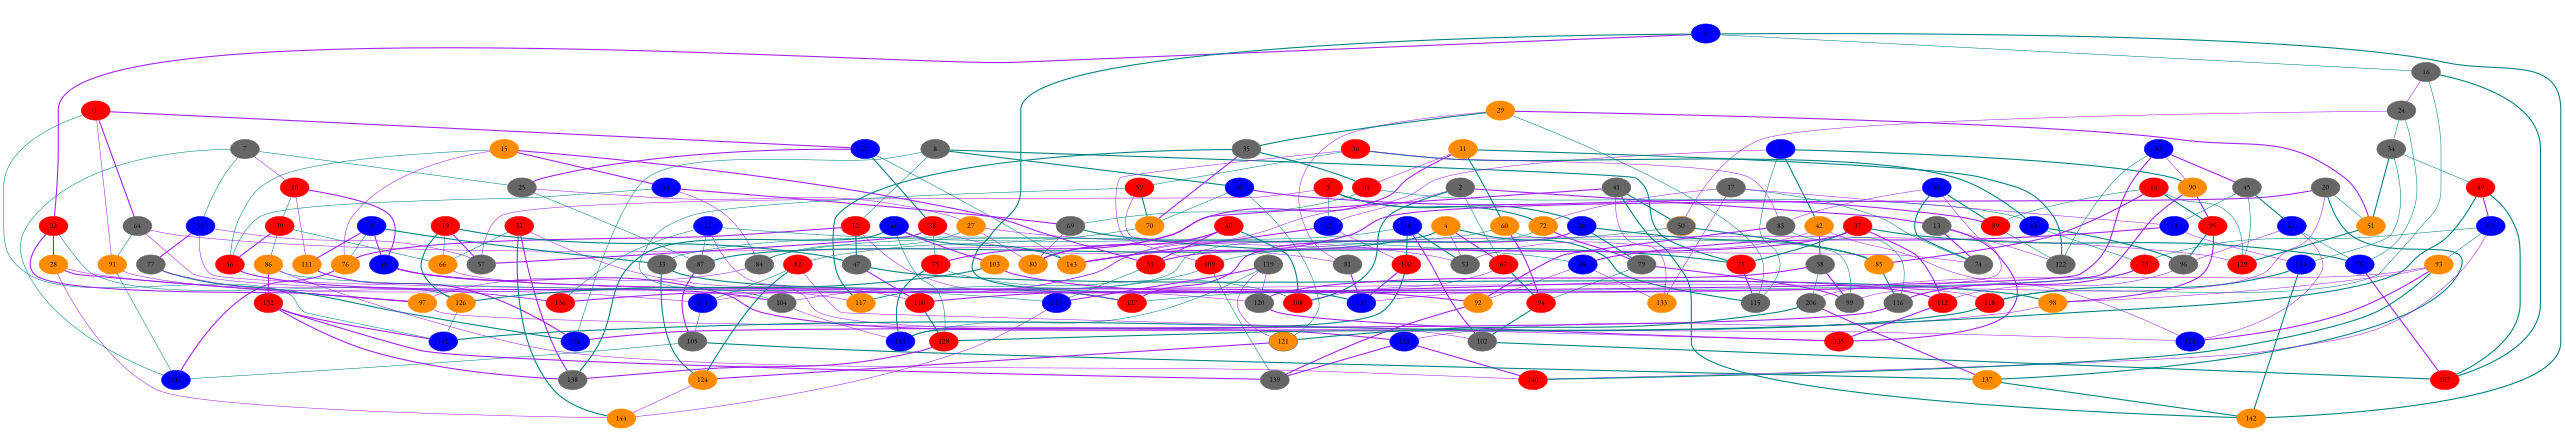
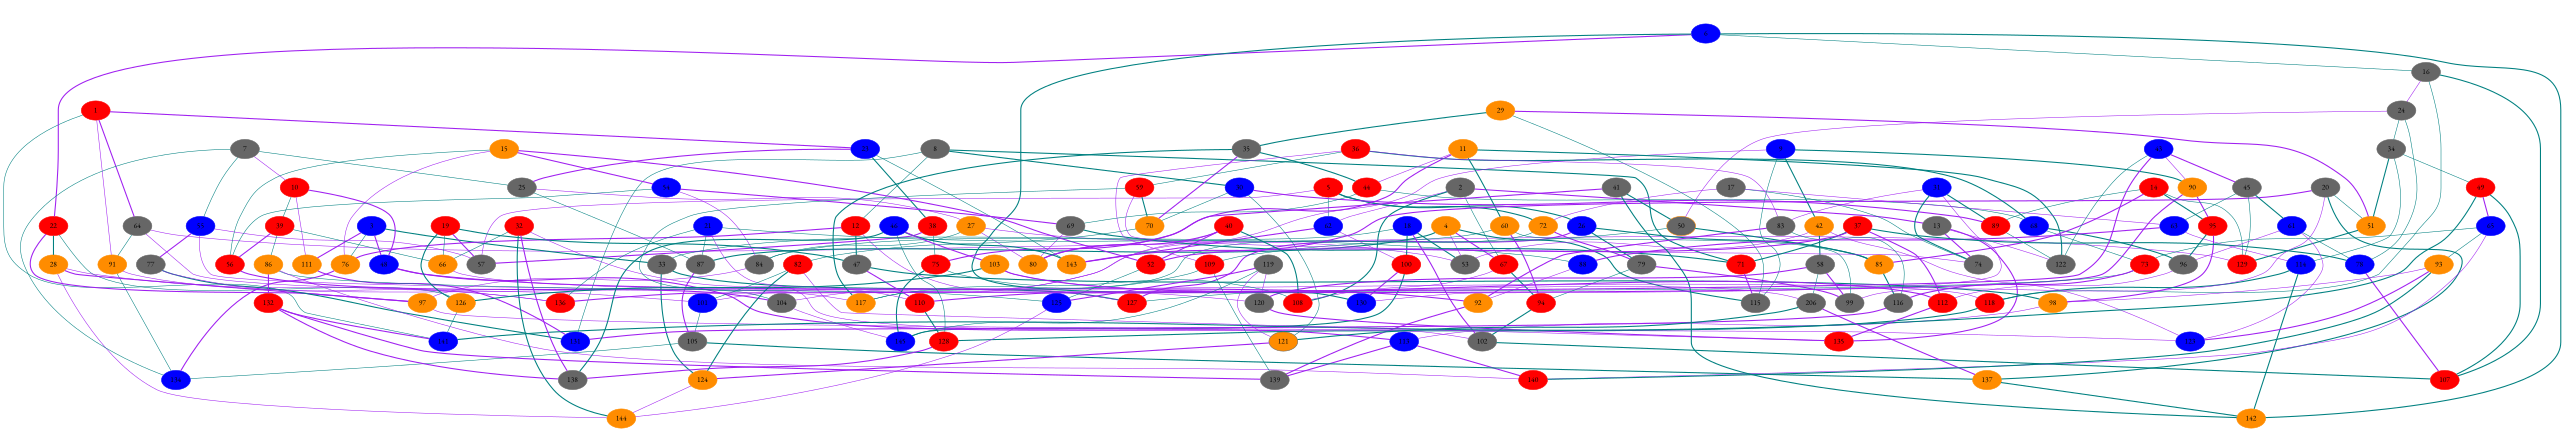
node "81": removed
edge "93" -- "206": now "103" -- "206"
node "133": removed
